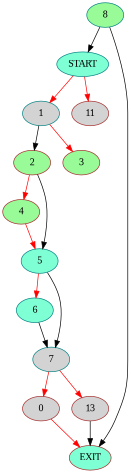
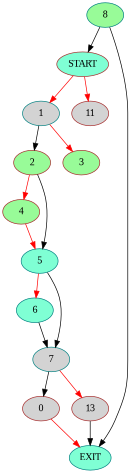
node "START": color teal -> brown
edge "7" -> "0": color red -> black
node "EXIT": color brown -> teal
